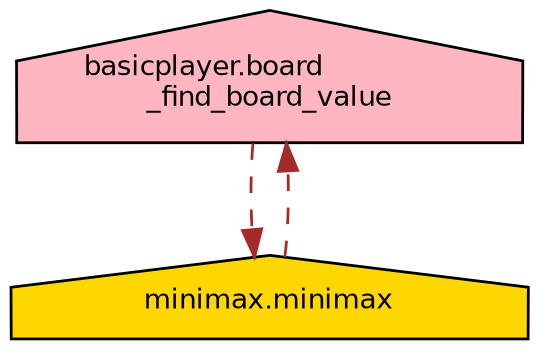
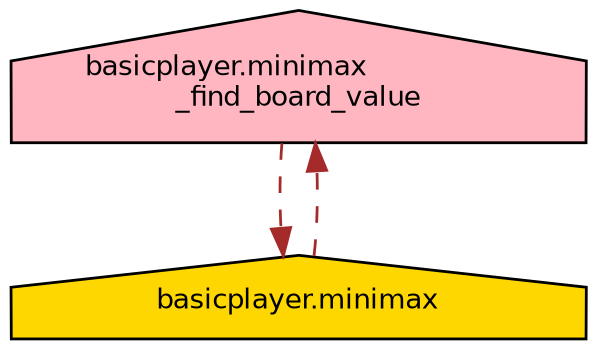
node "basicplayer.board _find_board_value": label "basicplayer.board _find_board_value" -> "basicplayer.minimax _find_board_value"
node "minimax.minimax": label "minimax.minimax" -> "basicplayer.minimax"
